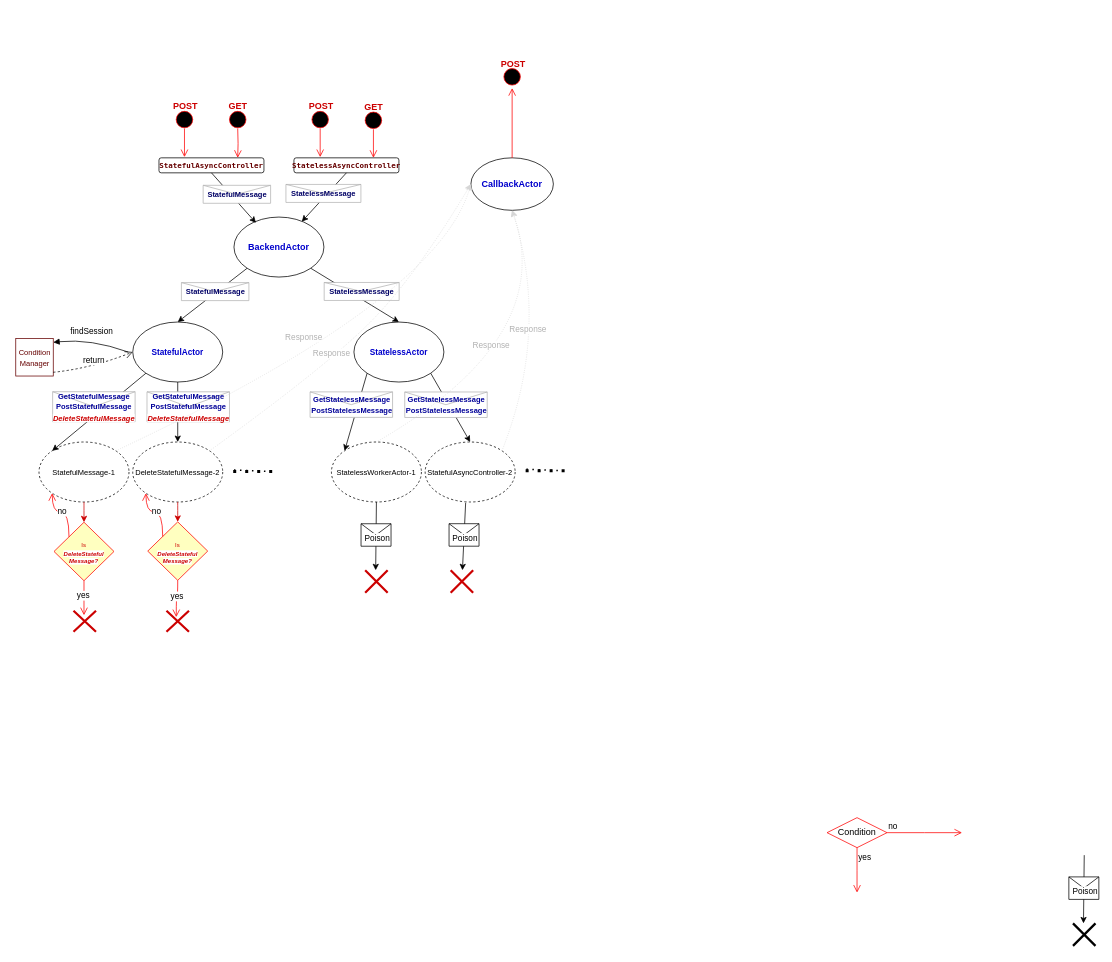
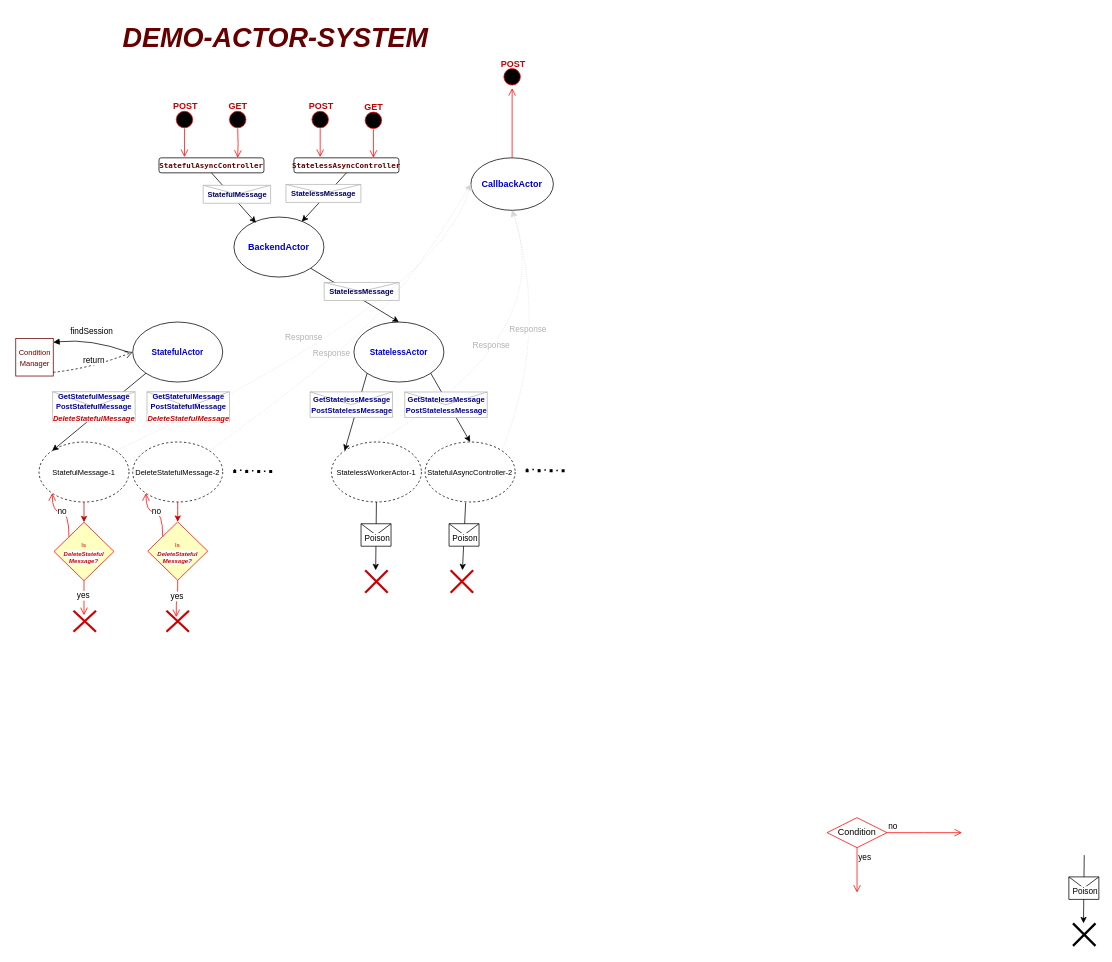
node "DEMO-ACTOR-SYSTEM": added
edge "BackendActor" -> "StatefulActor": removed, label "StatefulMessage"
edge "StatefulActor" -> "DeleteStatefulMessage-2": removed
